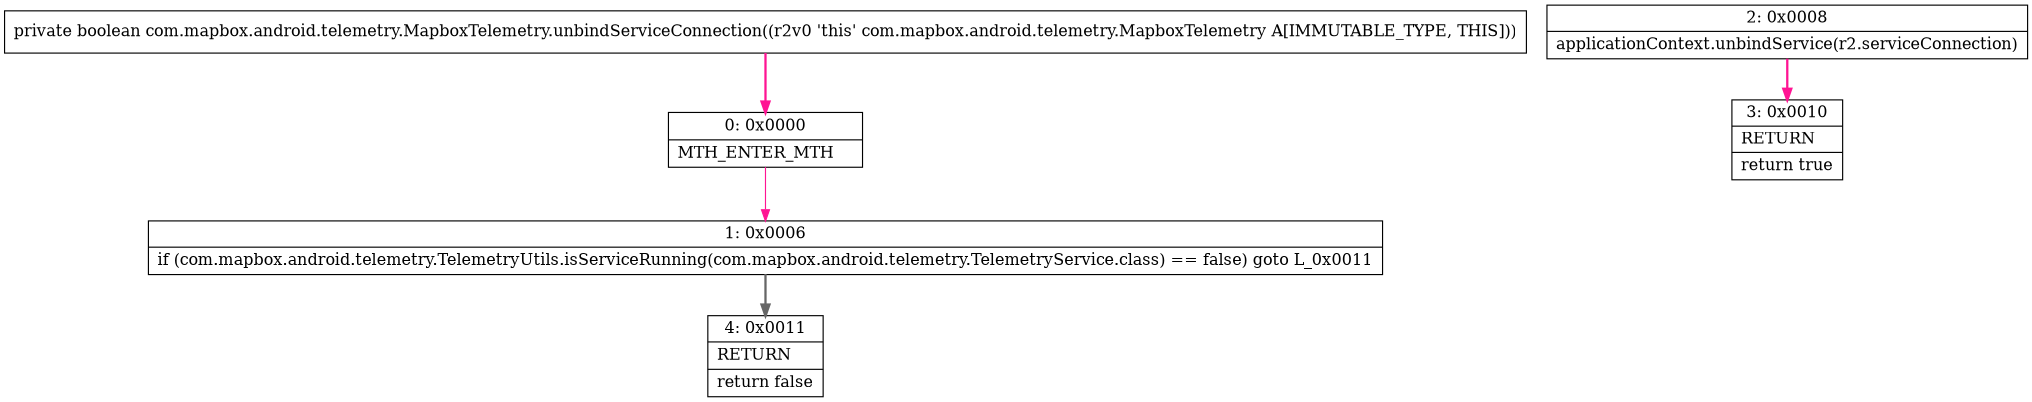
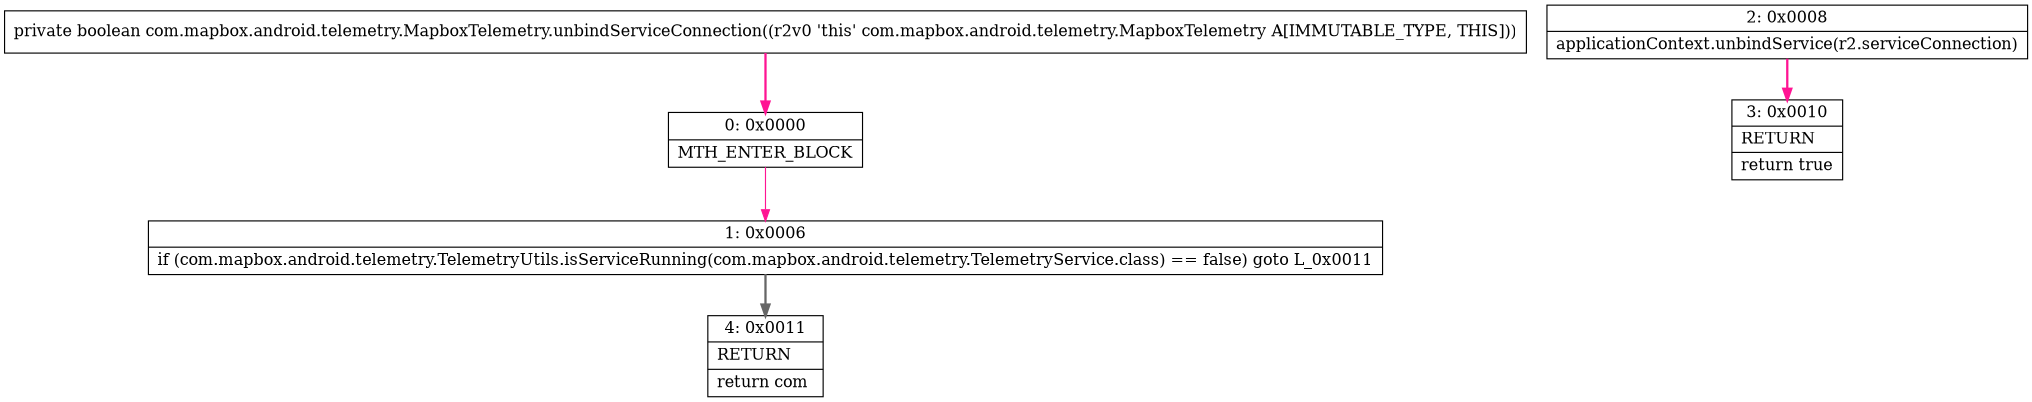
node "0: 0x0000": text "MTH_ENTER_MTH" -> "MTH_ENTER_BLOCK"
node "4: 0x0011": text "return false" -> "return com"
